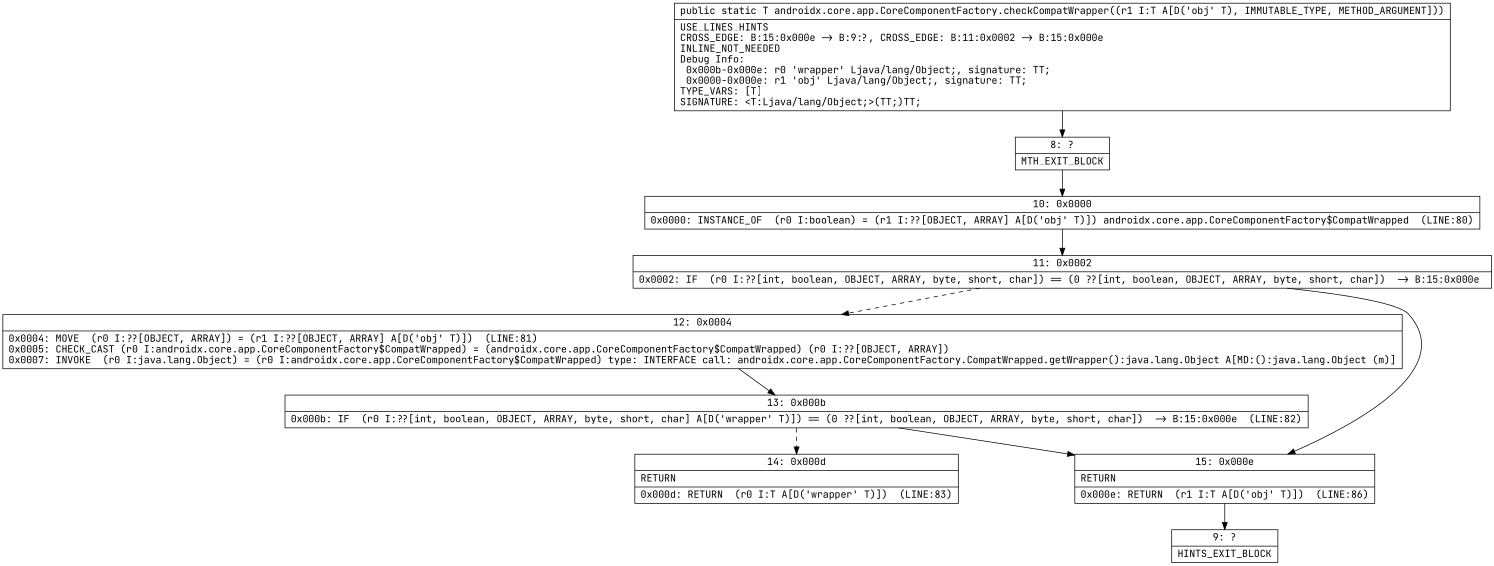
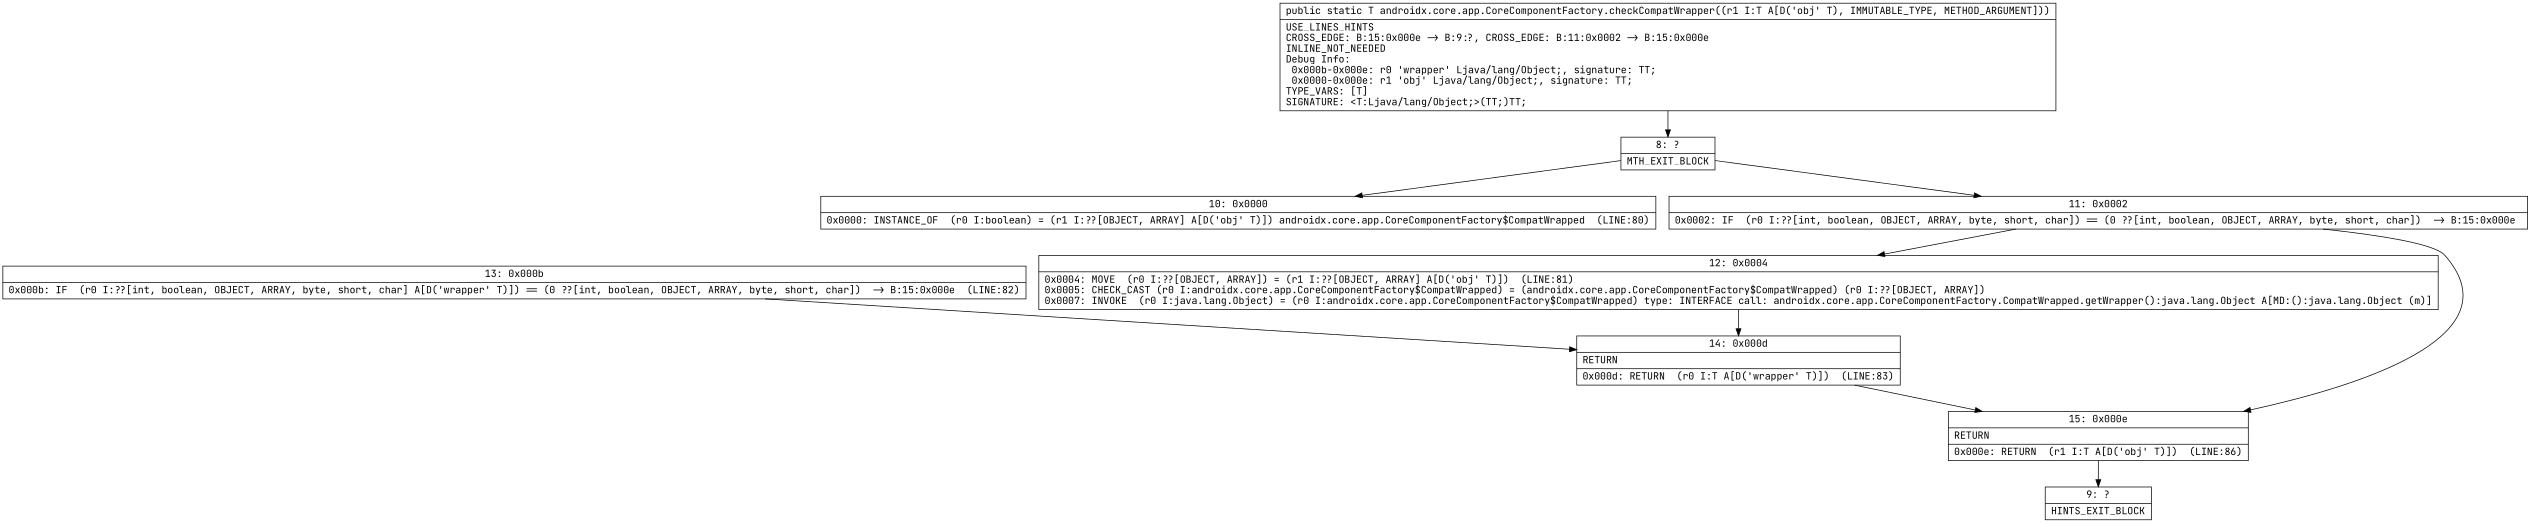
edge "10: 0x0000" -> "11: 0x0002": now "8: ?" -> "11: 0x0002"
edge "11: 0x0002" -> "12: 0x0004": style dashed -> solid
edge "12: 0x0004" -> "13: 0x000b": now "12: 0x0004" -> "14: 0x000d"
edge "13: 0x000b" -> "14: 0x000d": style dashed -> solid
edge "13: 0x000b" -> "15: 0x000e": now "14: 0x000d" -> "15: 0x000e"
